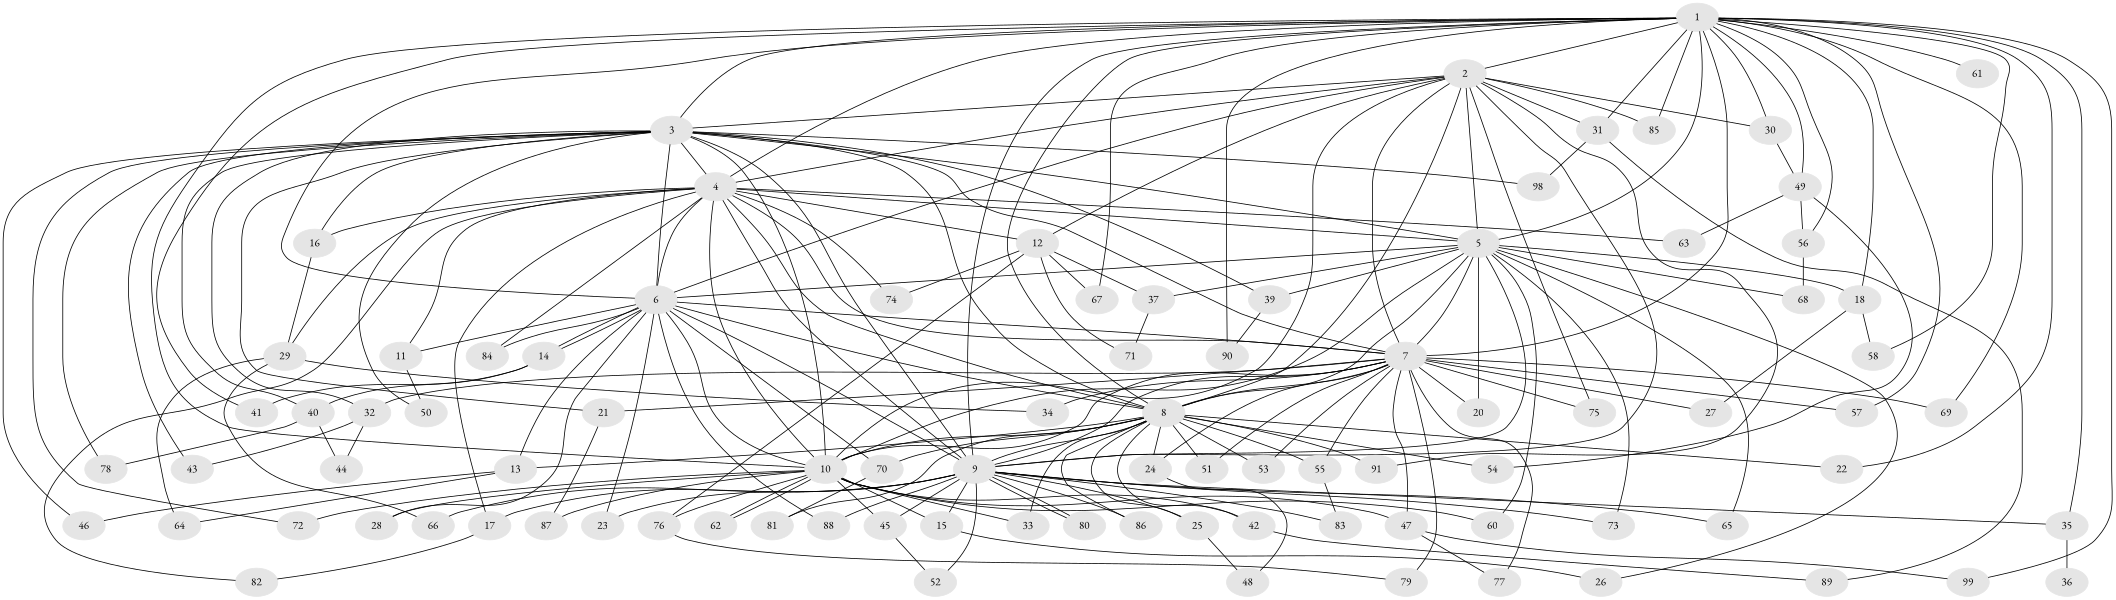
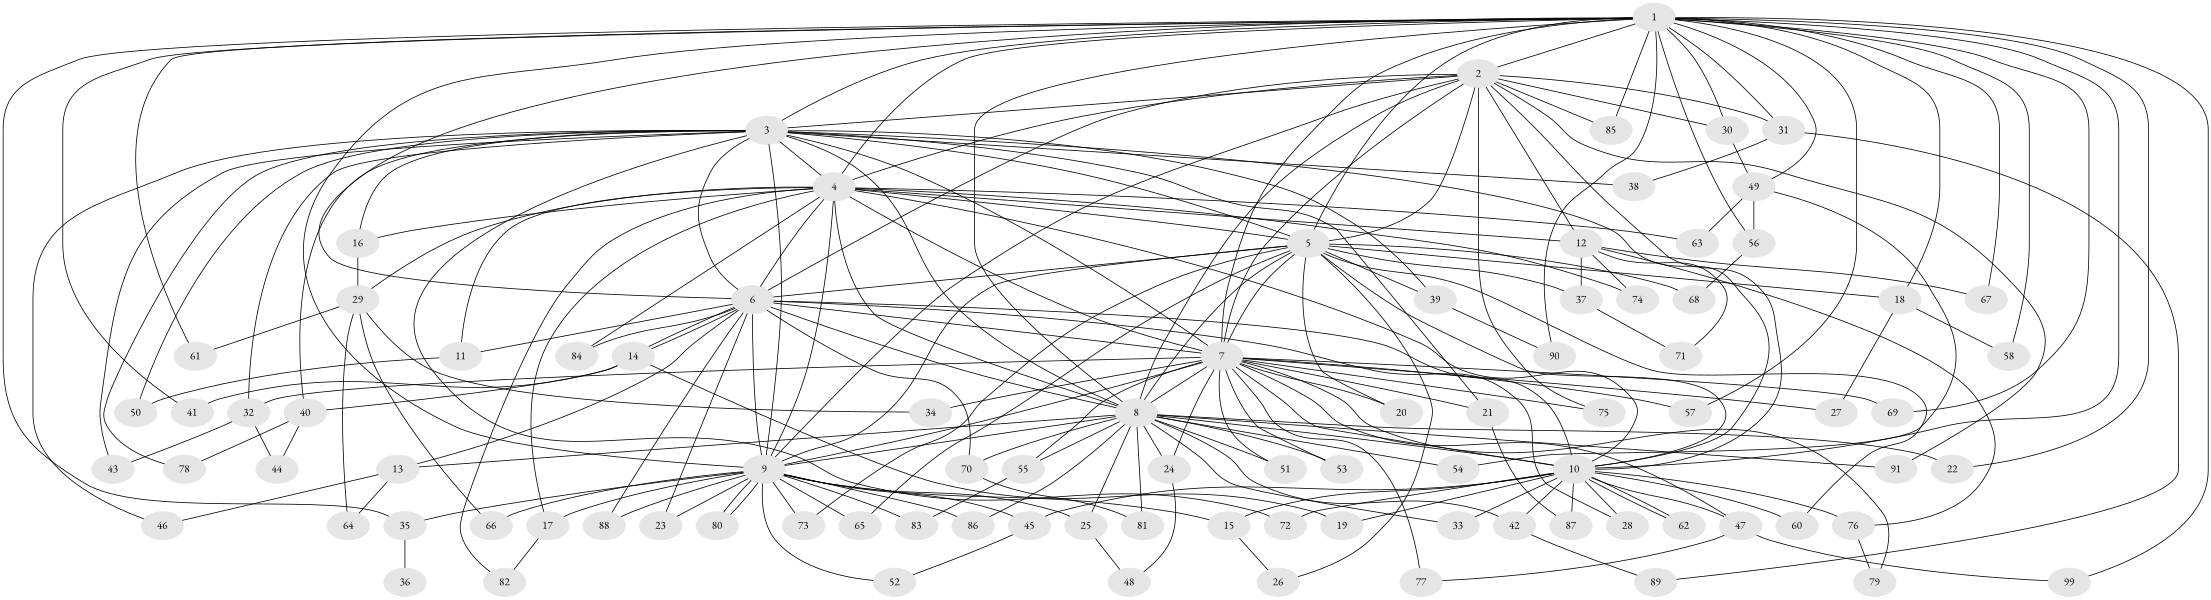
node "98": label "98" -> "38"
edge "29" -- "61": added
node "19": added
